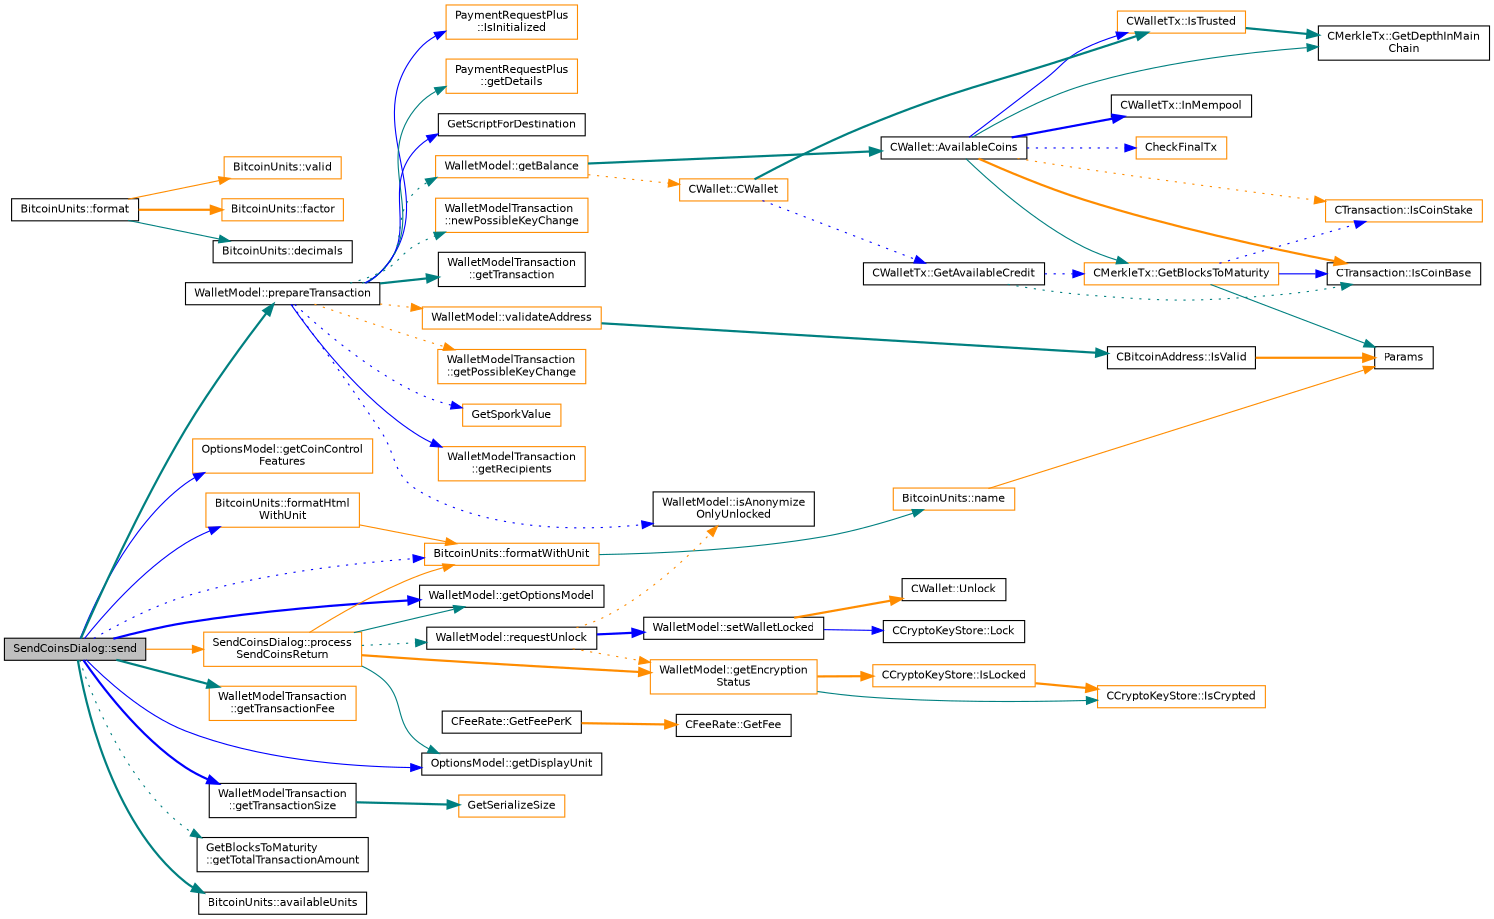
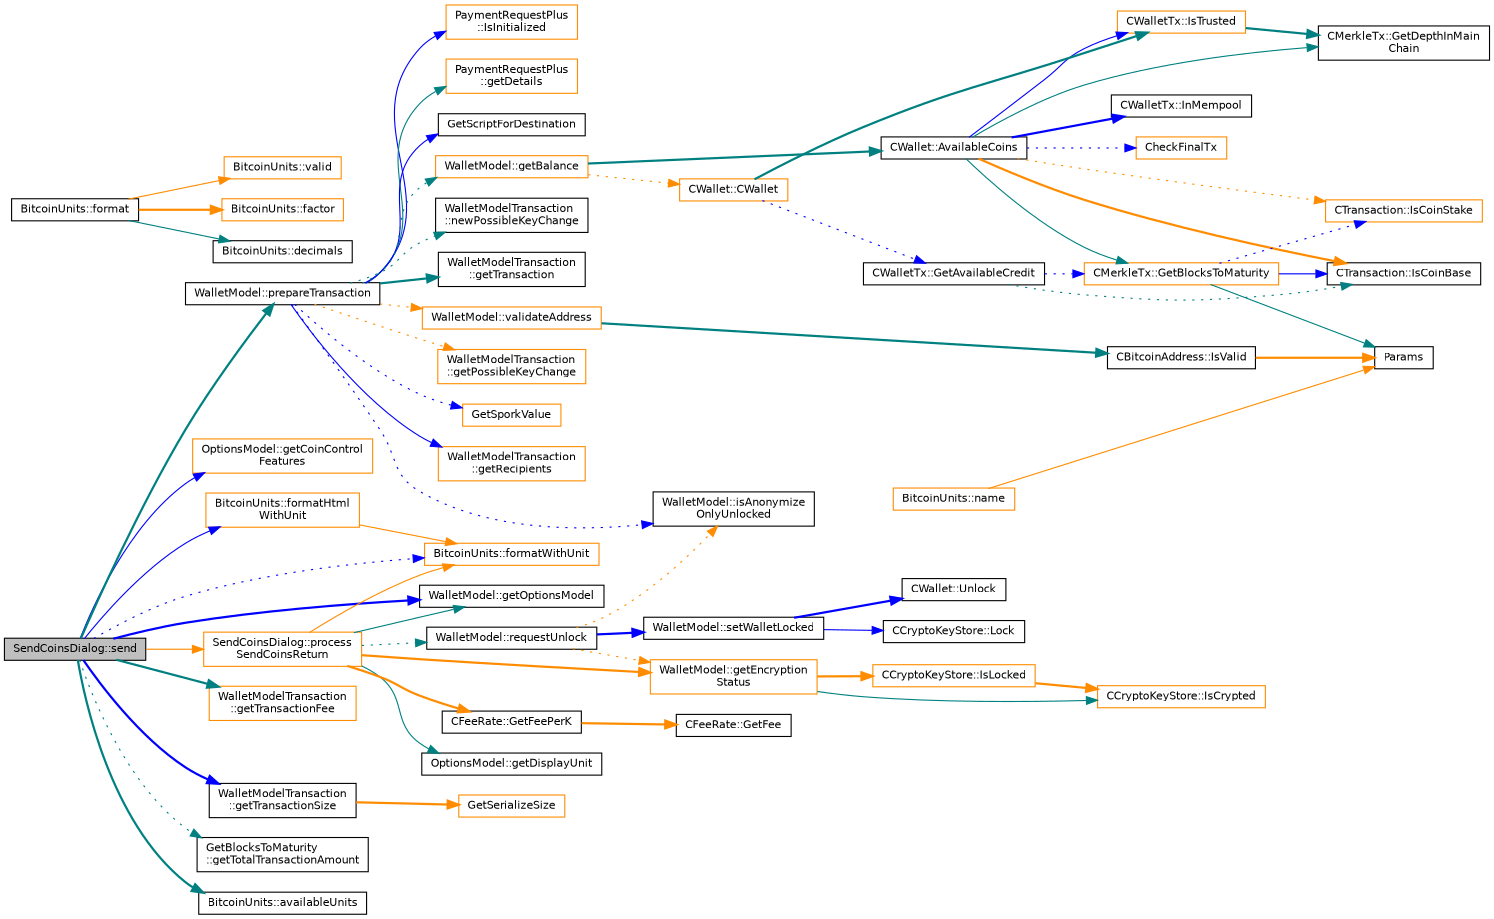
node "WalletModelTransaction ::newPossibleKeyChange": color darkorange -> black
edge "BitcoinUnits::formatWithUnit" -> "BitcoinUnits::name": removed
edge "WalletModel::setWalletLocked" -> "CWallet::Unlock": color darkorange -> blue
edge "SendCoinsDialog::process SendCoinsReturn" -> "CFeeRate::GetFeePerK": added
edge "SendCoinsDialog::send" -> "OptionsModel::getDisplayUnit": removed
edge "WalletModelTransaction ::getTransactionSize" -> "GetSerializeSize": color teal -> darkorange
